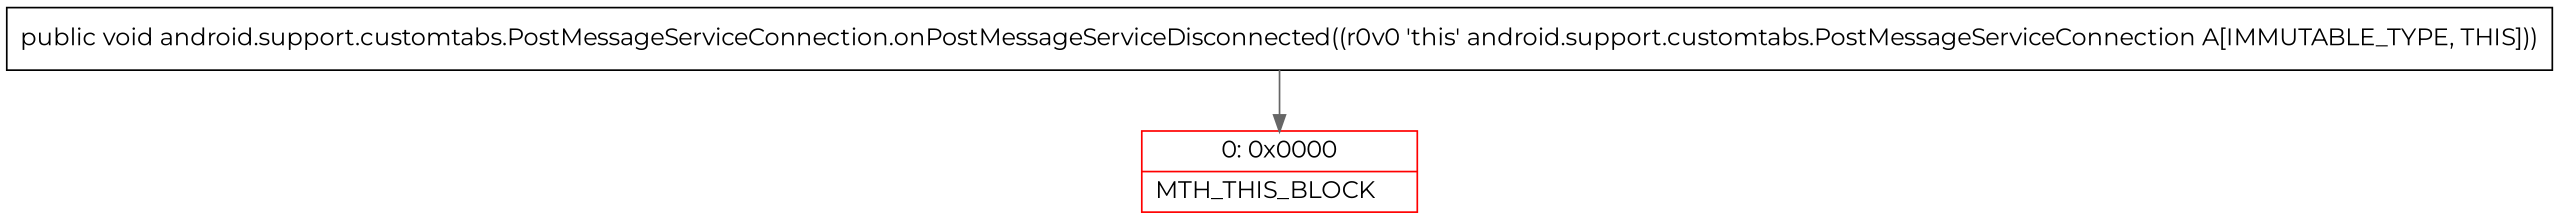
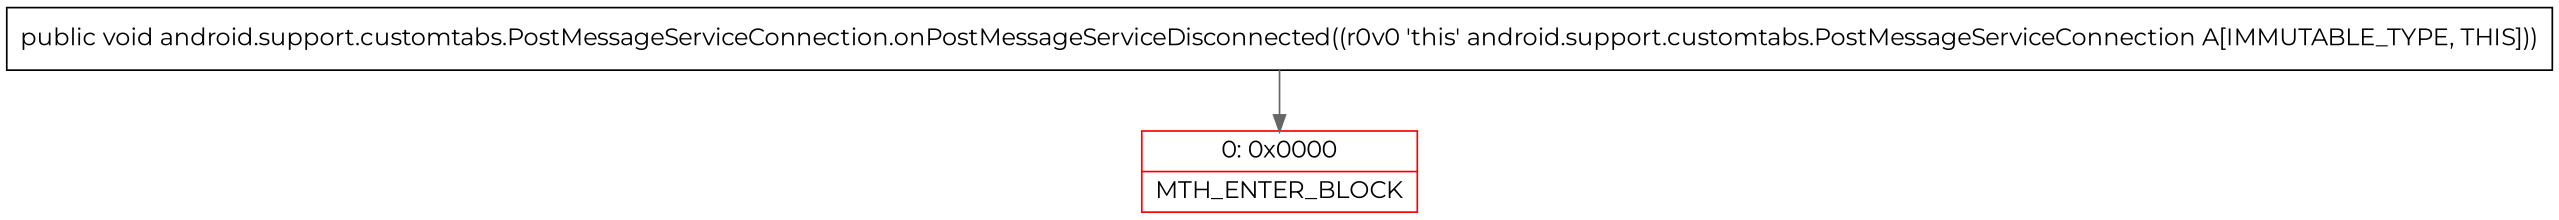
node "0: 0x0000": text "MTH_THIS_BLOCK" -> "MTH_ENTER_BLOCK"
